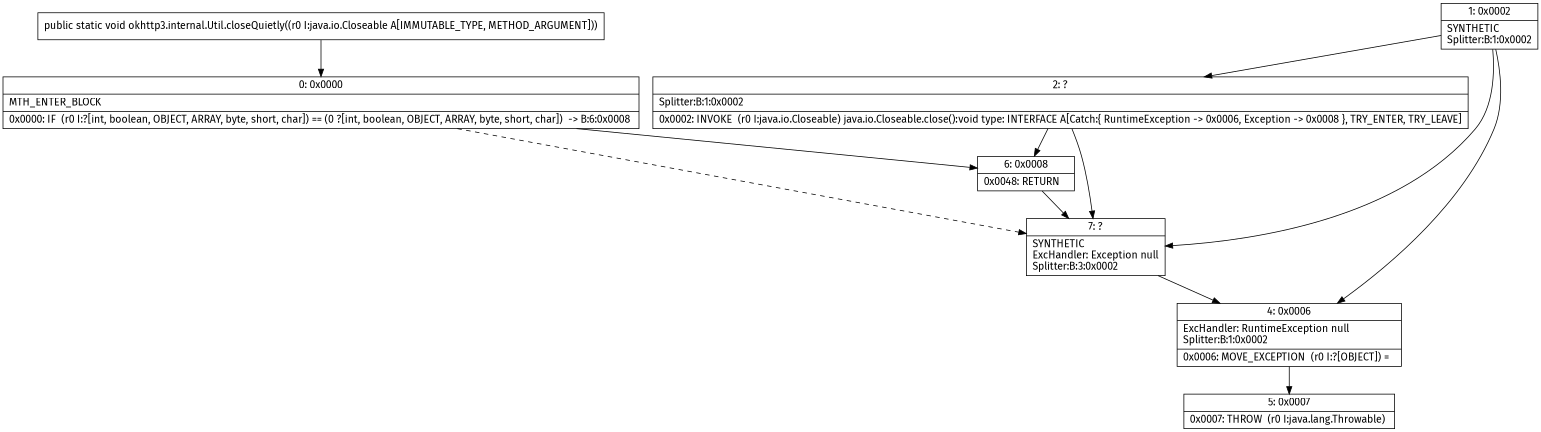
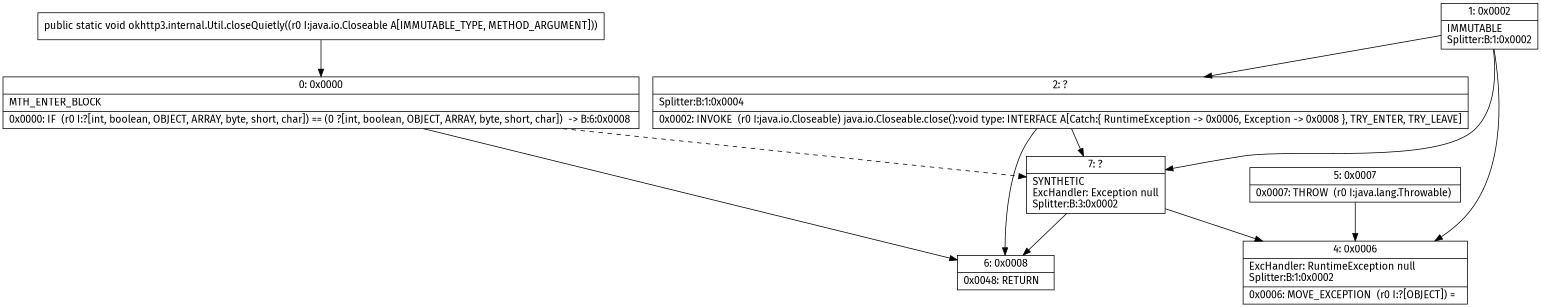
node "1: 0x0002": text "SYNTHETIC" -> "IMMUTABLE"
node "2: ?": text "Splitter:B:1:0x0002" -> "Splitter:B:1:0x0004"
edge "6: 0x0008" -> "7: ?": reversed
edge "4: 0x0006" -> "5: 0x0007": reversed
